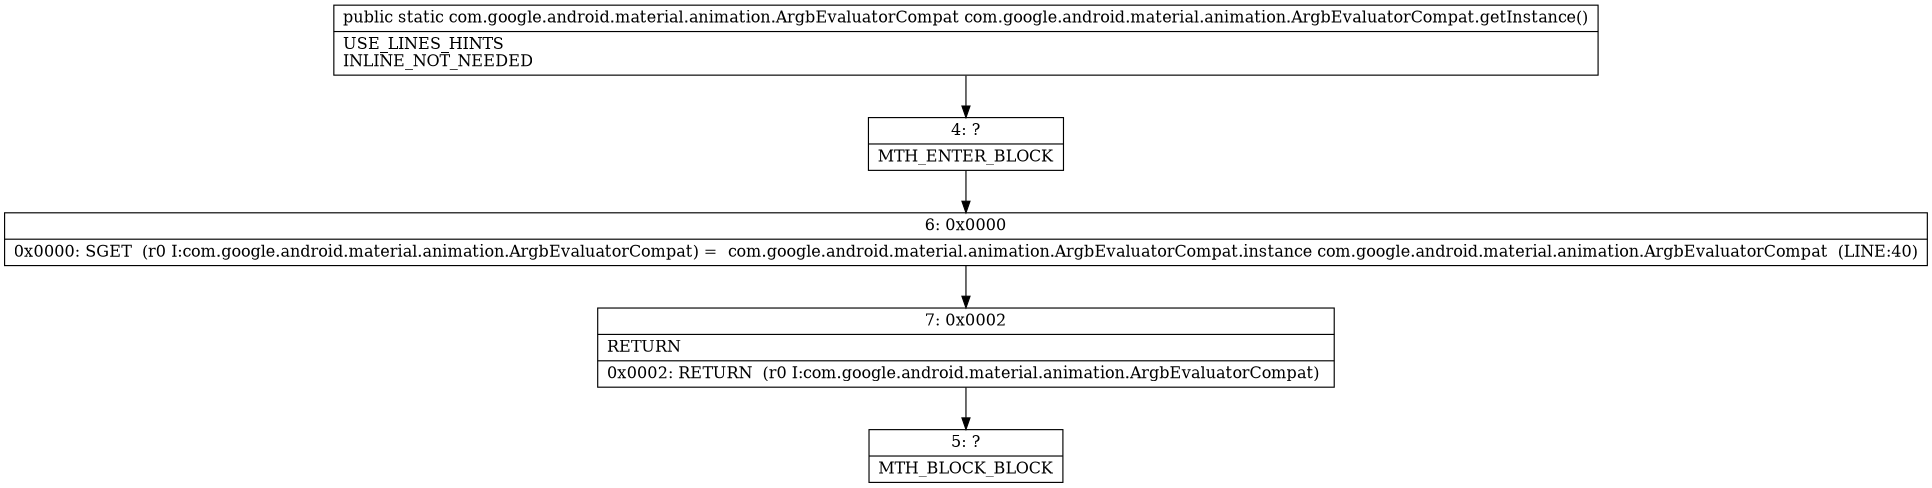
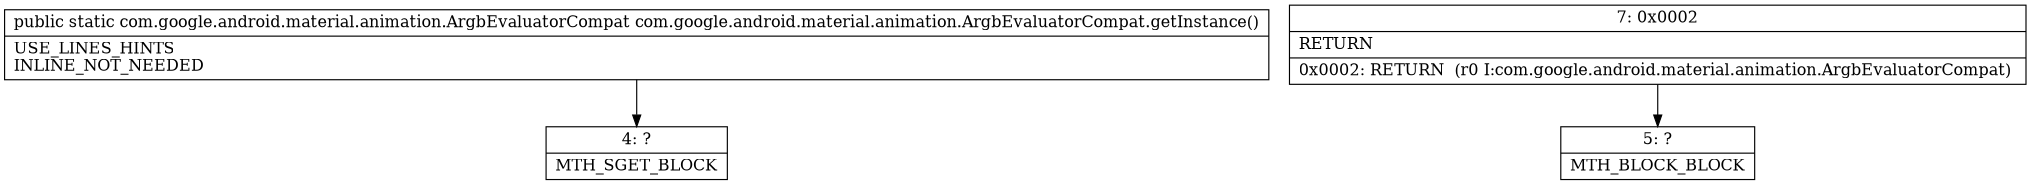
node "4: ?": text "MTH_ENTER_BLOCK" -> "MTH_SGET_BLOCK"
node "6: 0x0000": removed
